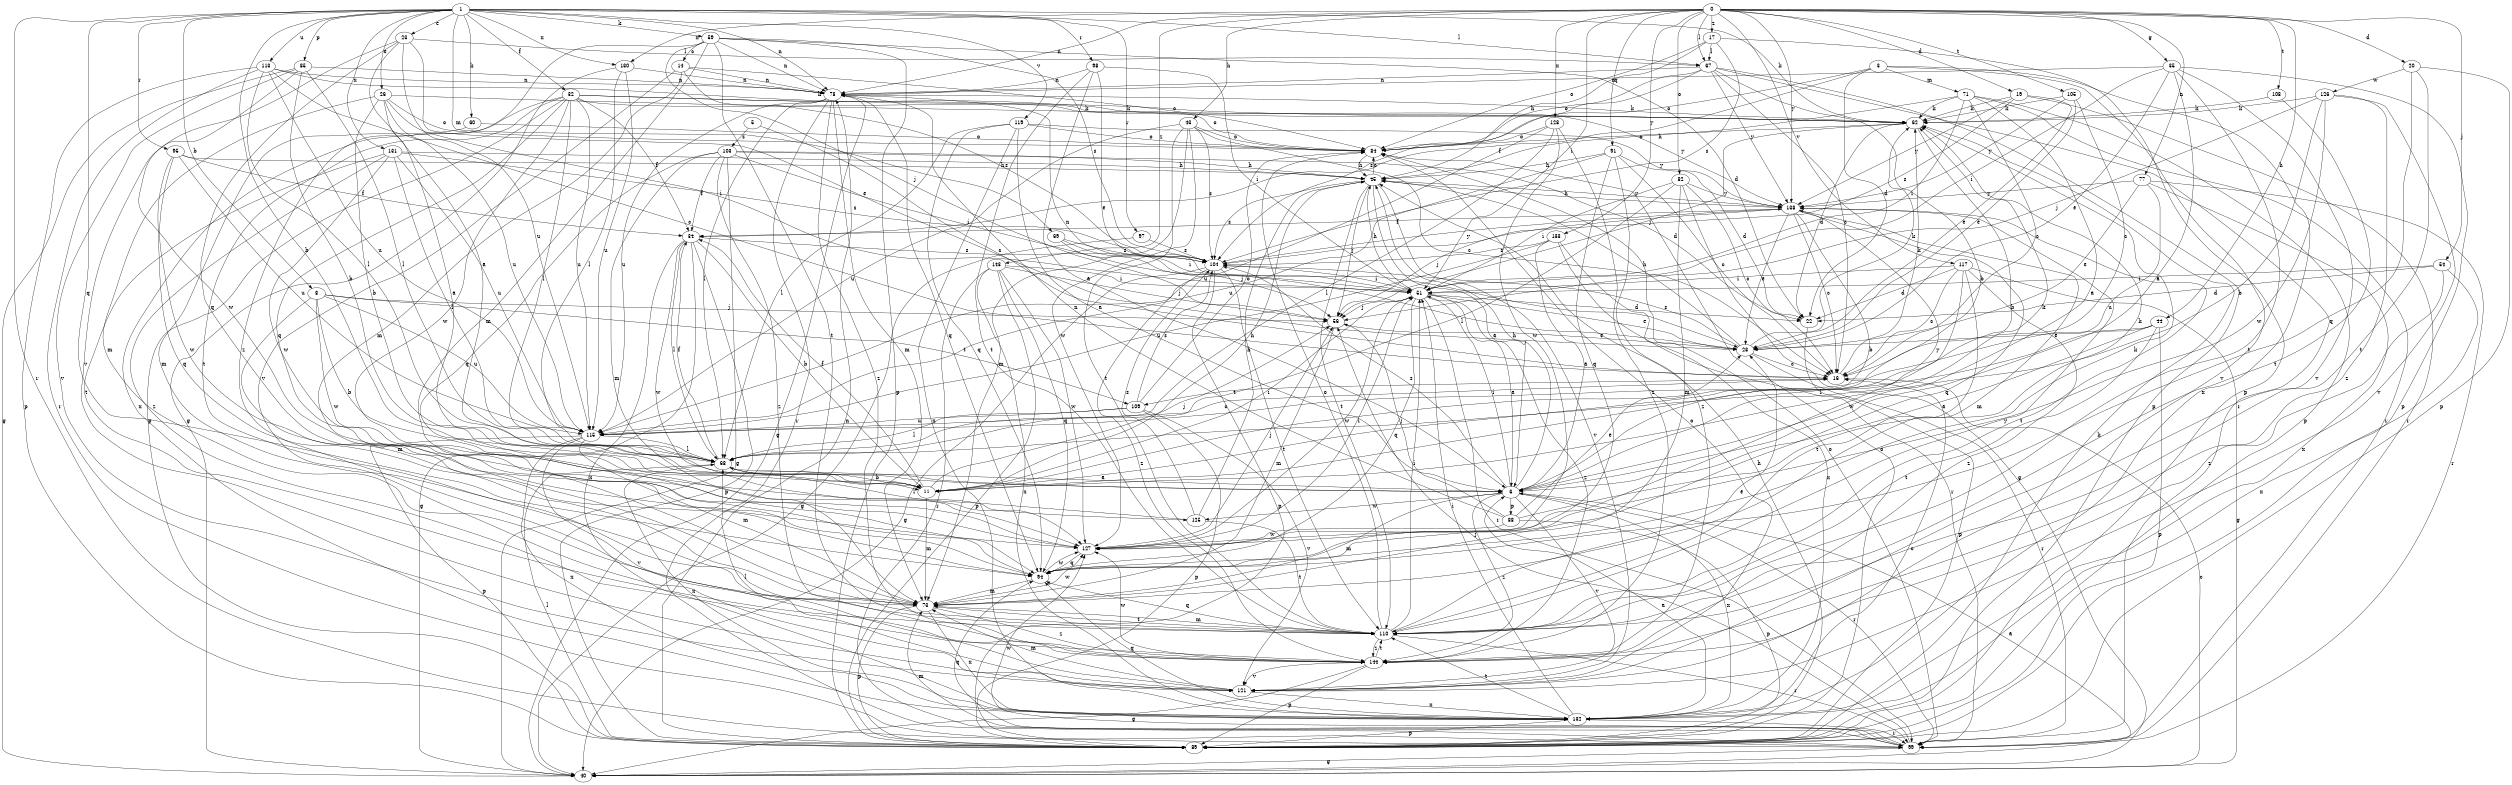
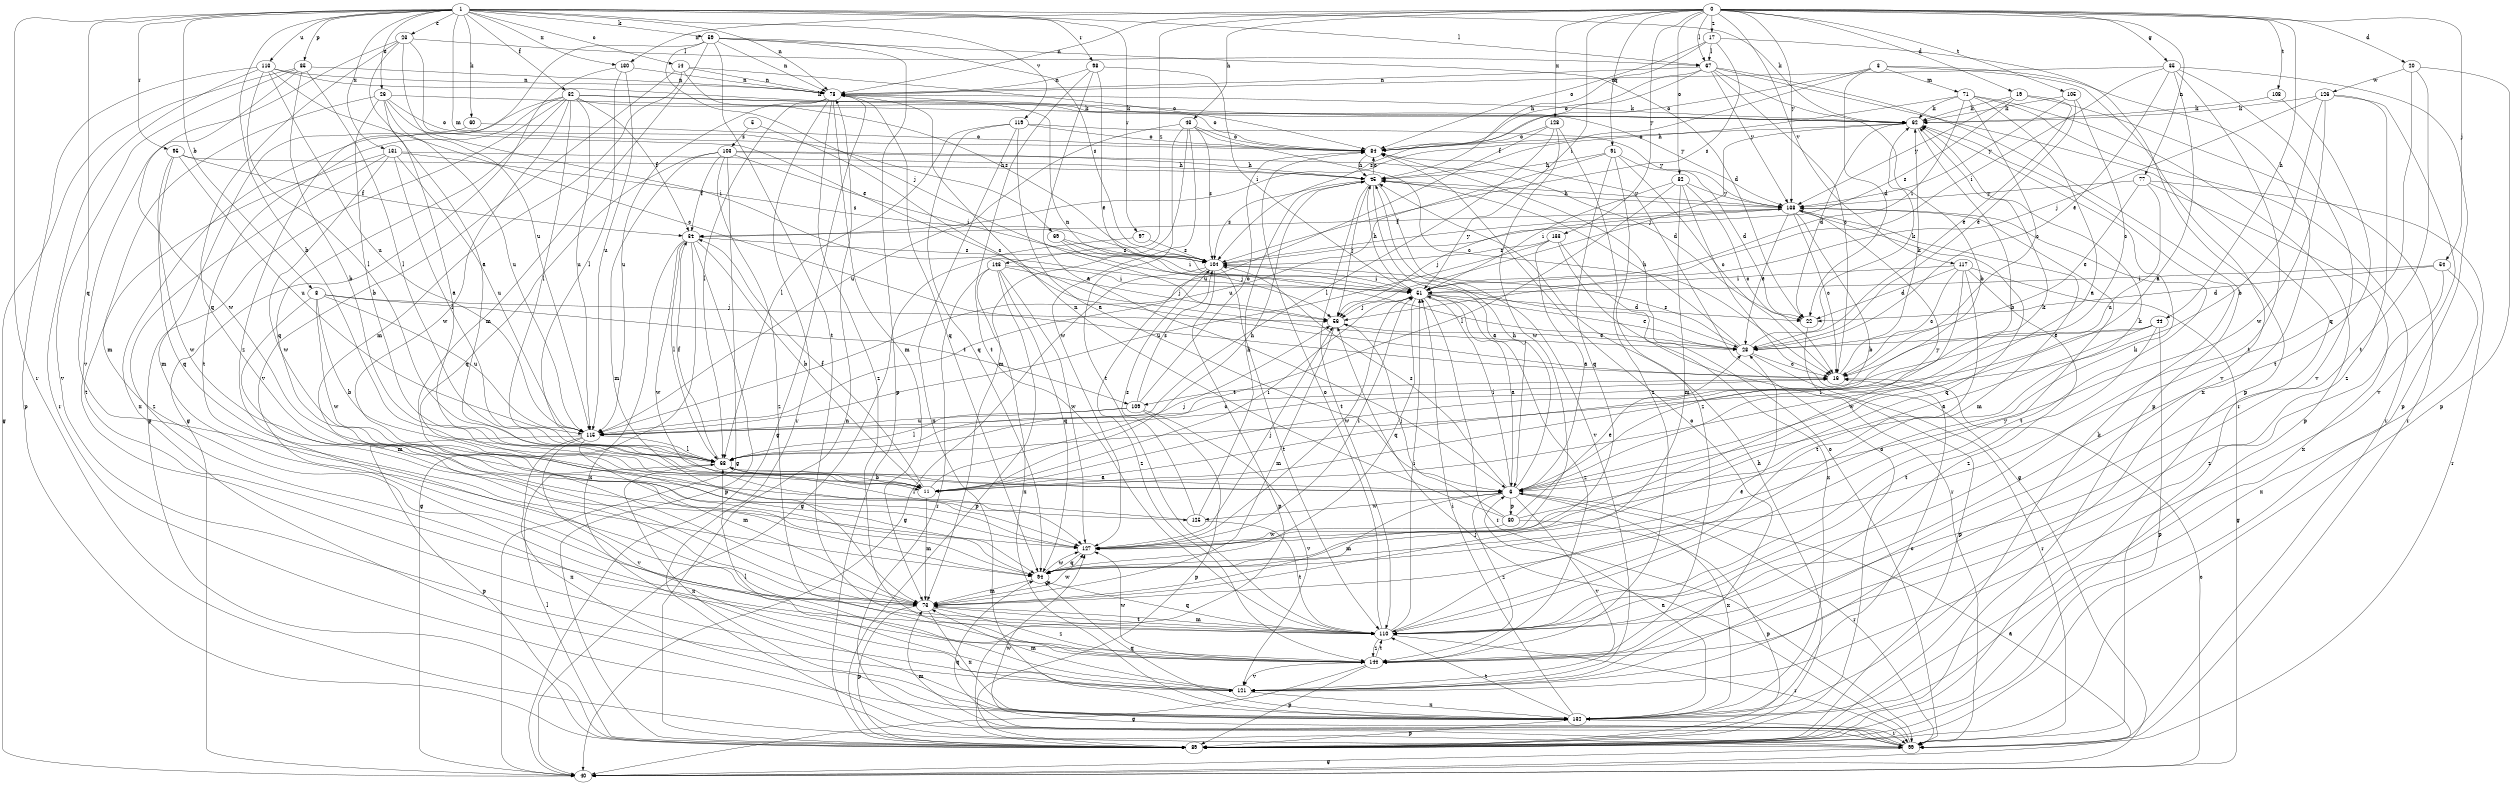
edge "59" -> "14": now "1" -> "14"
node "88": label "88" -> "80"
